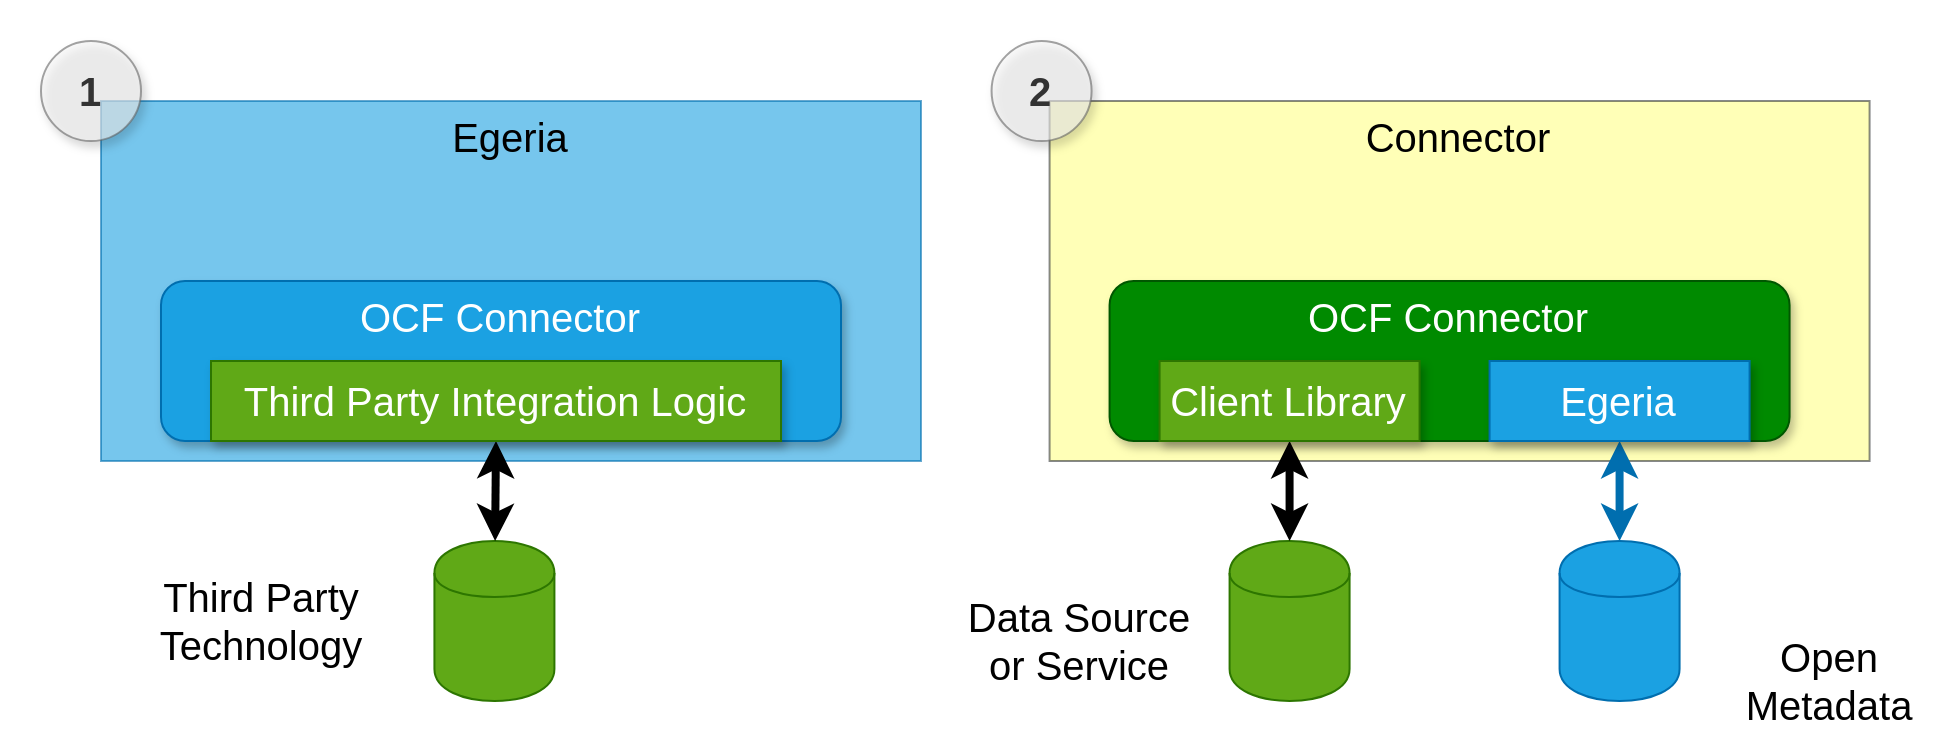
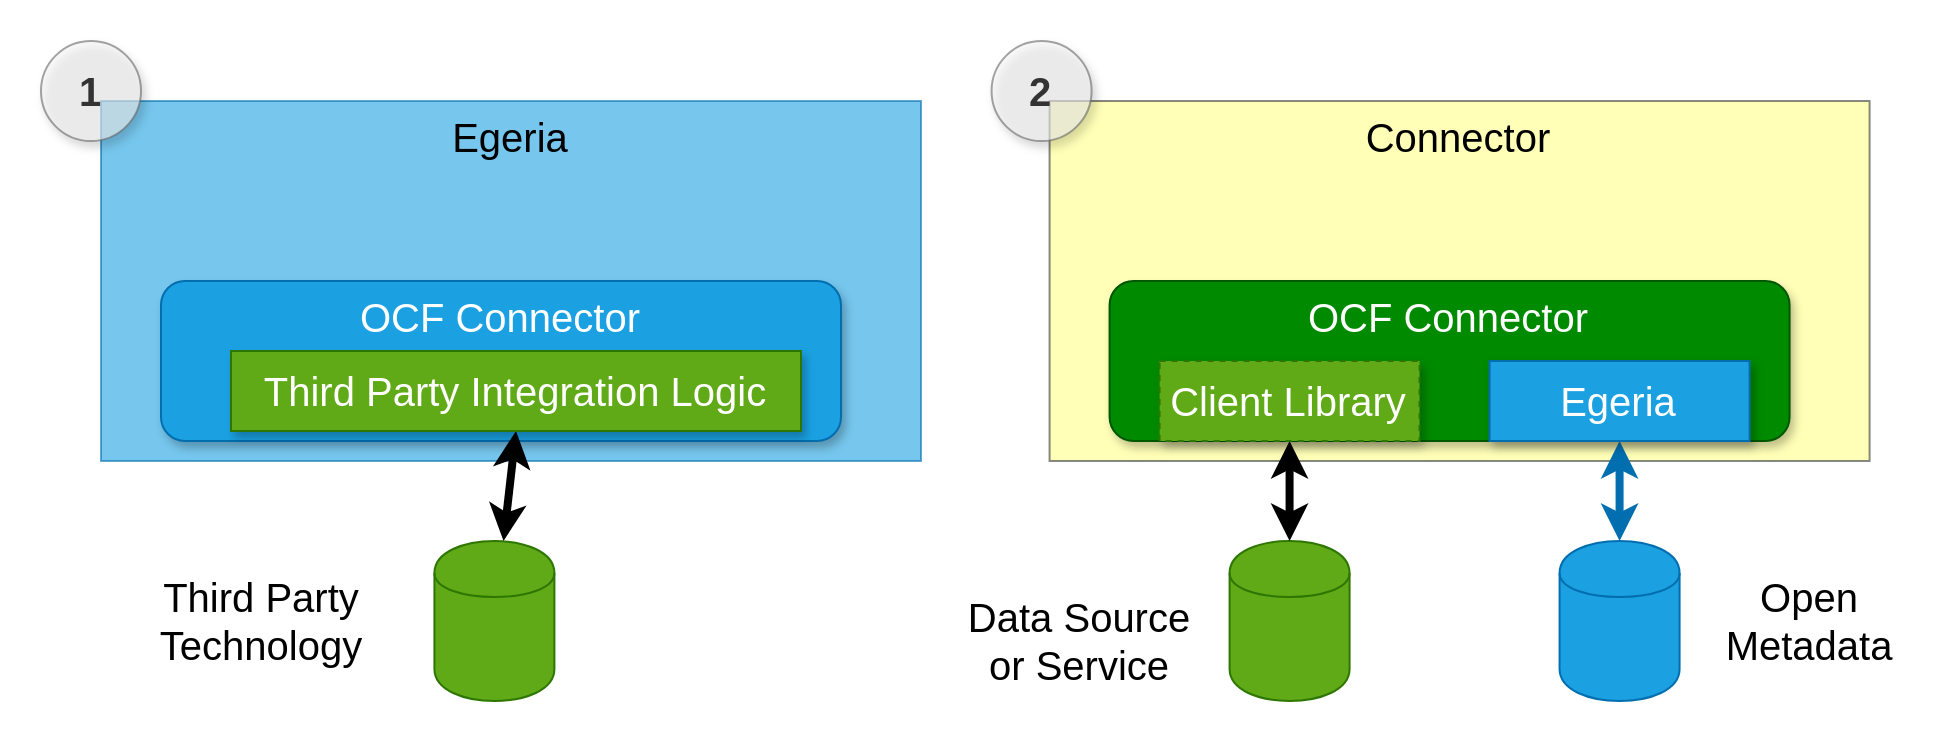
node "Third Party Integration Logic": moved (496, 401) -> (516, 391)
node "Client Library": style solid -> dashed
node "Open Metadata": moved (1830, 681) -> (1810, 621)
